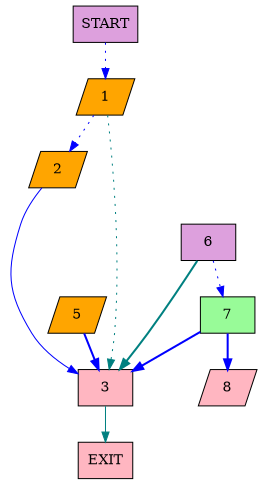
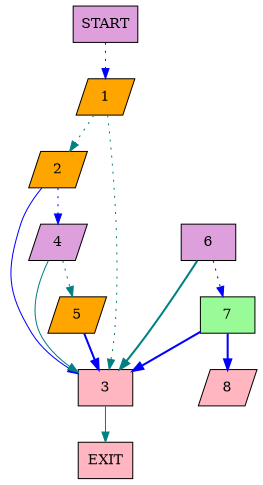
edge "1" -> "2": color blue -> teal
node "4": added
